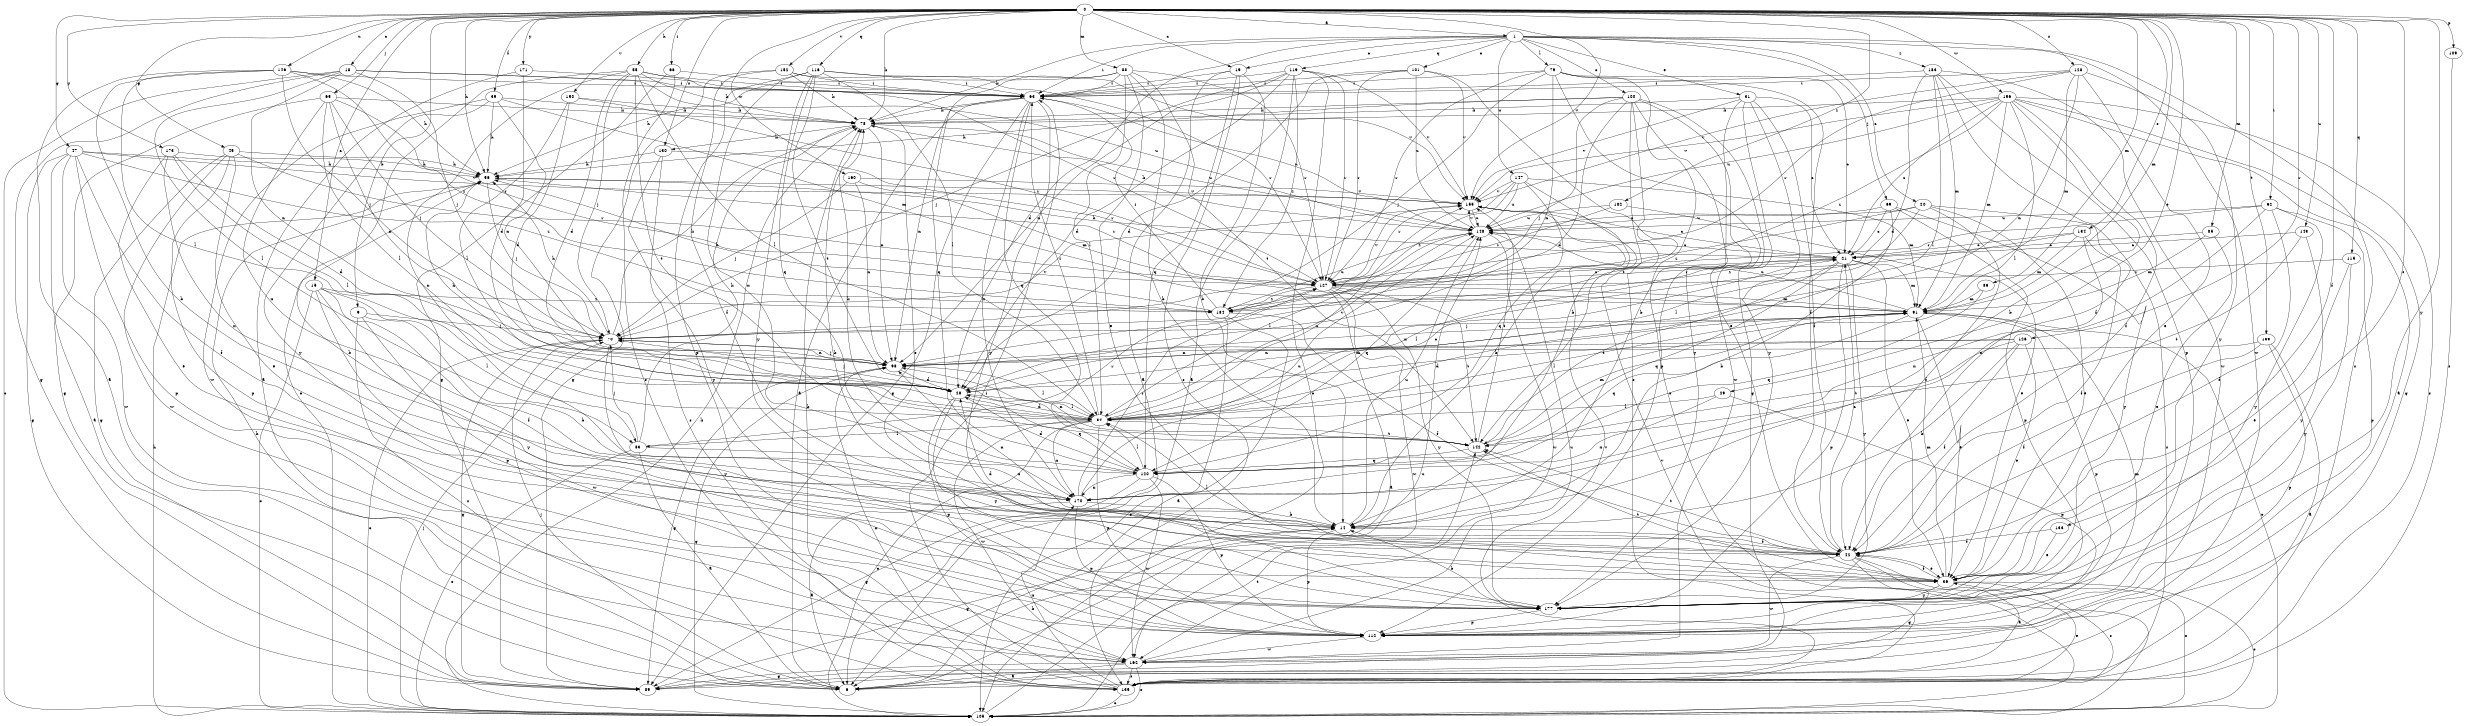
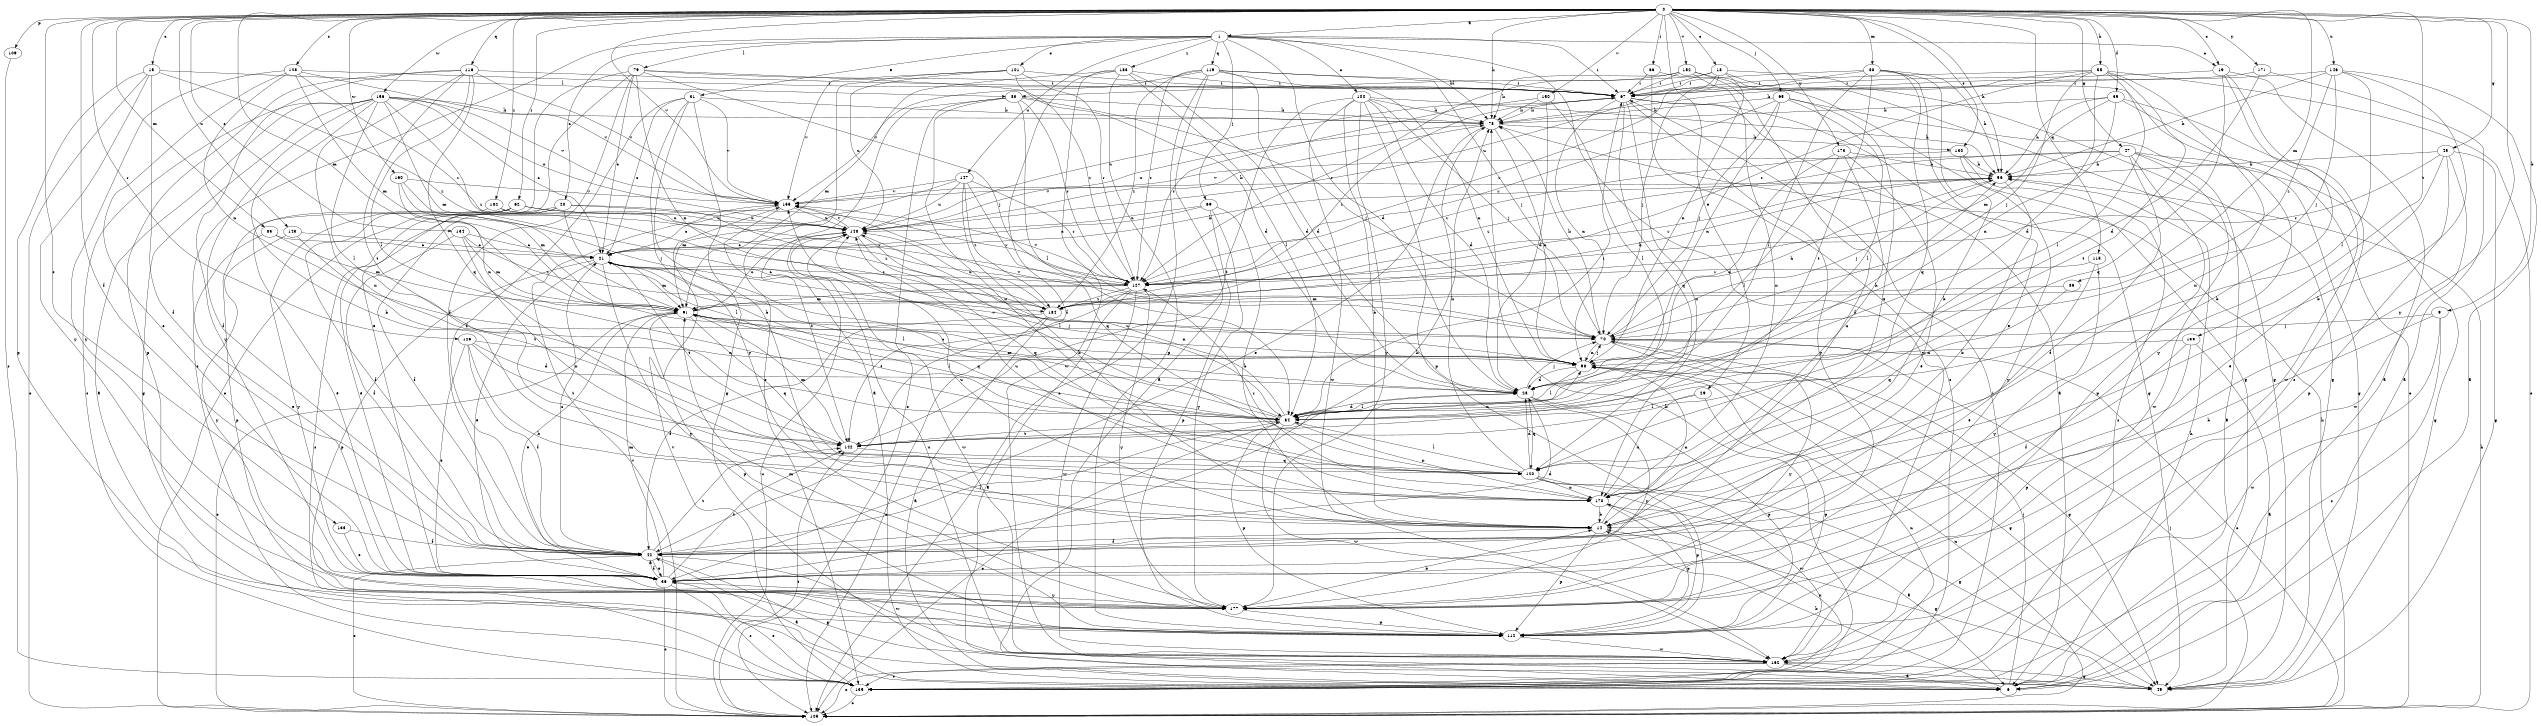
node "63": label "63" -> "67"
edge "142" -> "155": reversed
edge "84" -> "83": reversed
edge "62" -> "170": now "152" -> "170"
edge "105" -> "98": label "g" -> "n"
edge "42" -> "6": reversed
node "89": label "89" -> "49"
